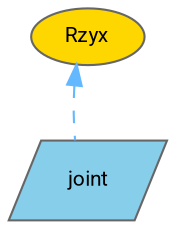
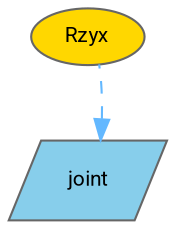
edge "joint" -> "Rzyx": reversed
